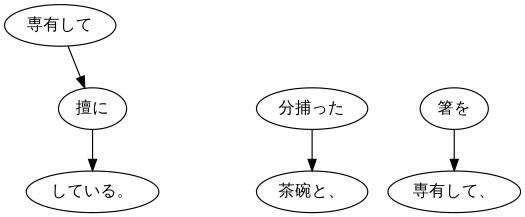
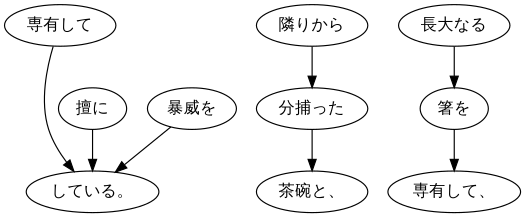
node "隣りから": added
node "長大なる": added
edge "専有して" -> "擅に": now "専有して" -> "している。"
node "暴威を": added
